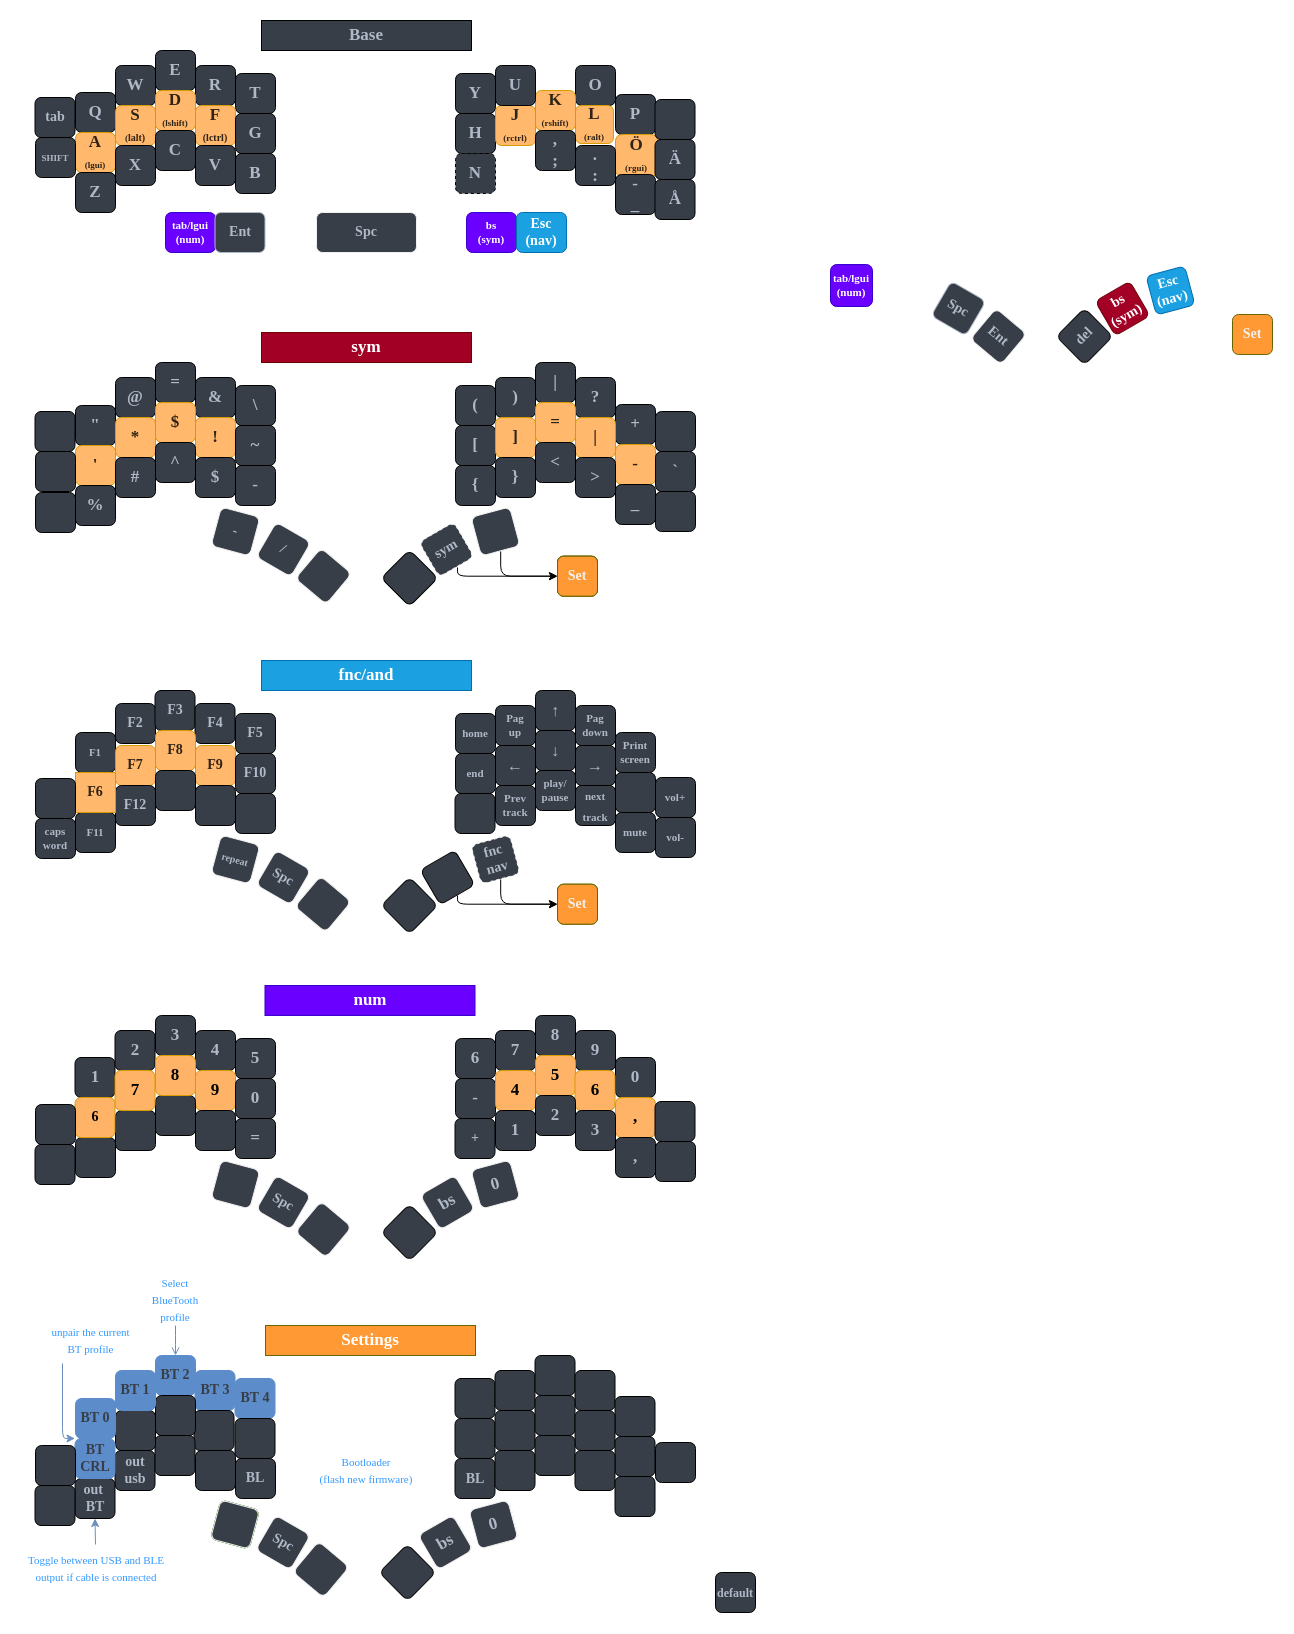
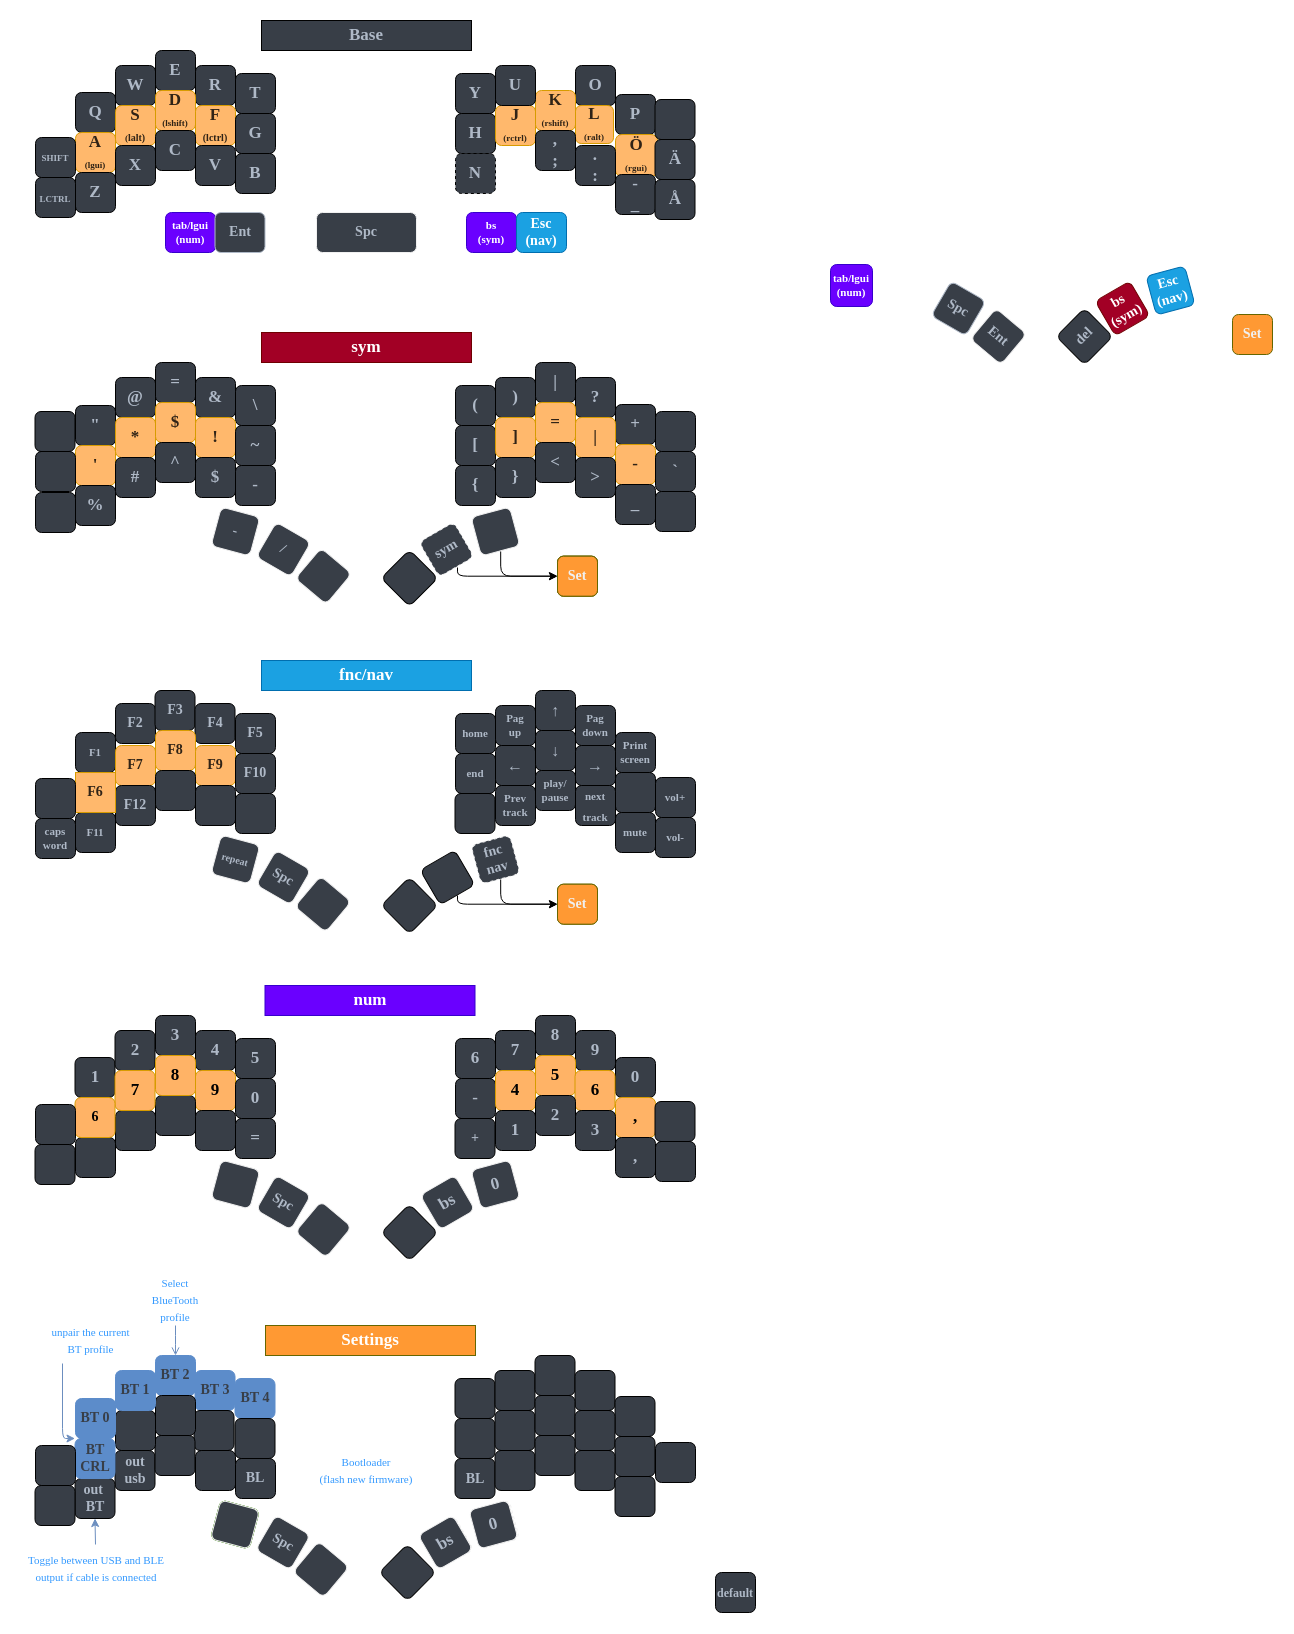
node "tab": removed
node "LCTRL": added
node "fnc/and": label "fnc/and" -> "fnc/nav"
